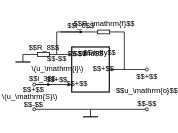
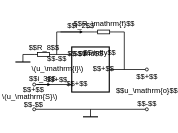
node "$$i_6$$": label "$$i_6$$" -> "$$i_2$$"
